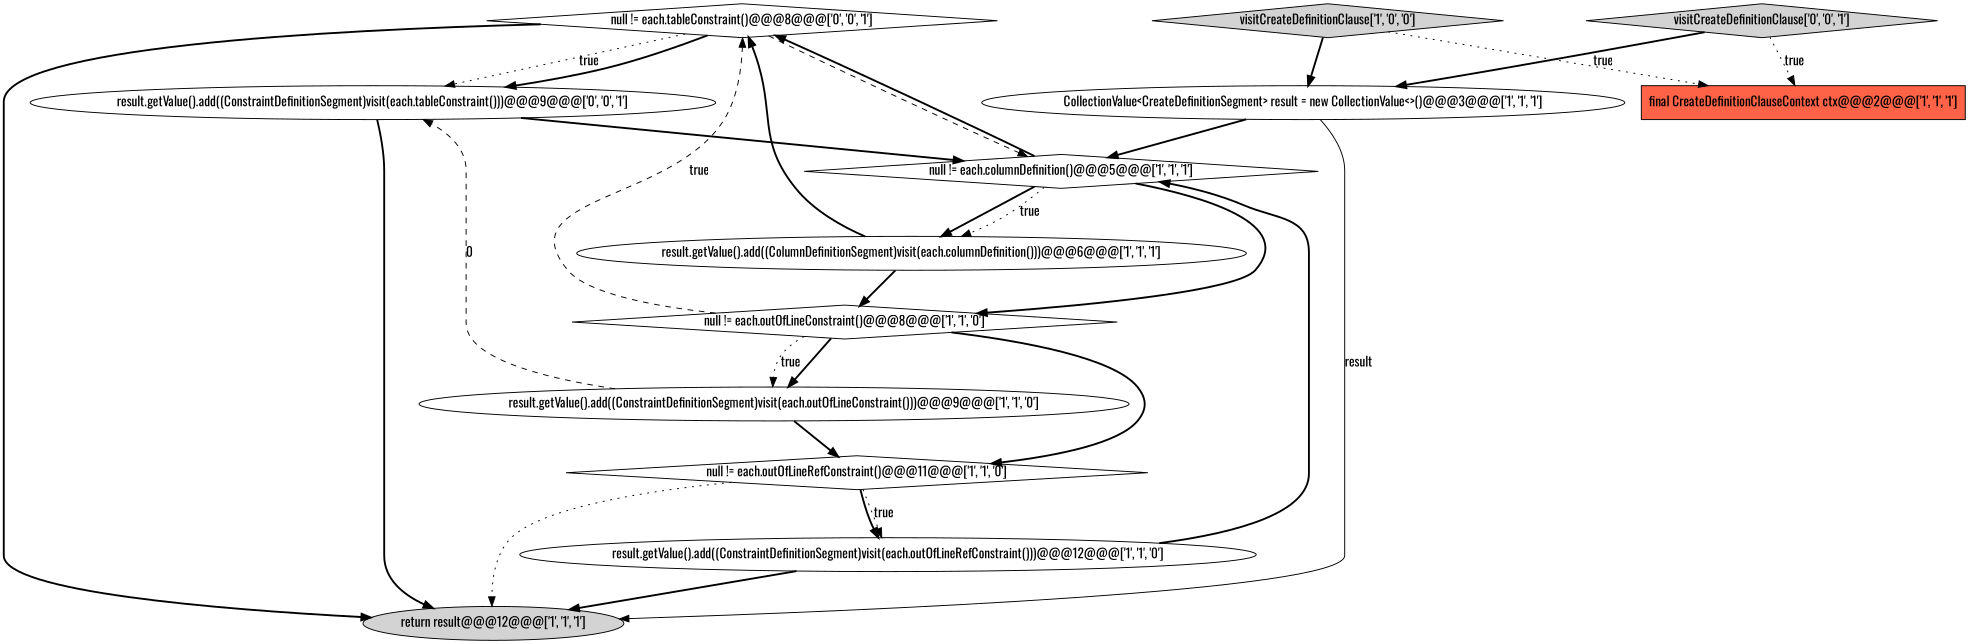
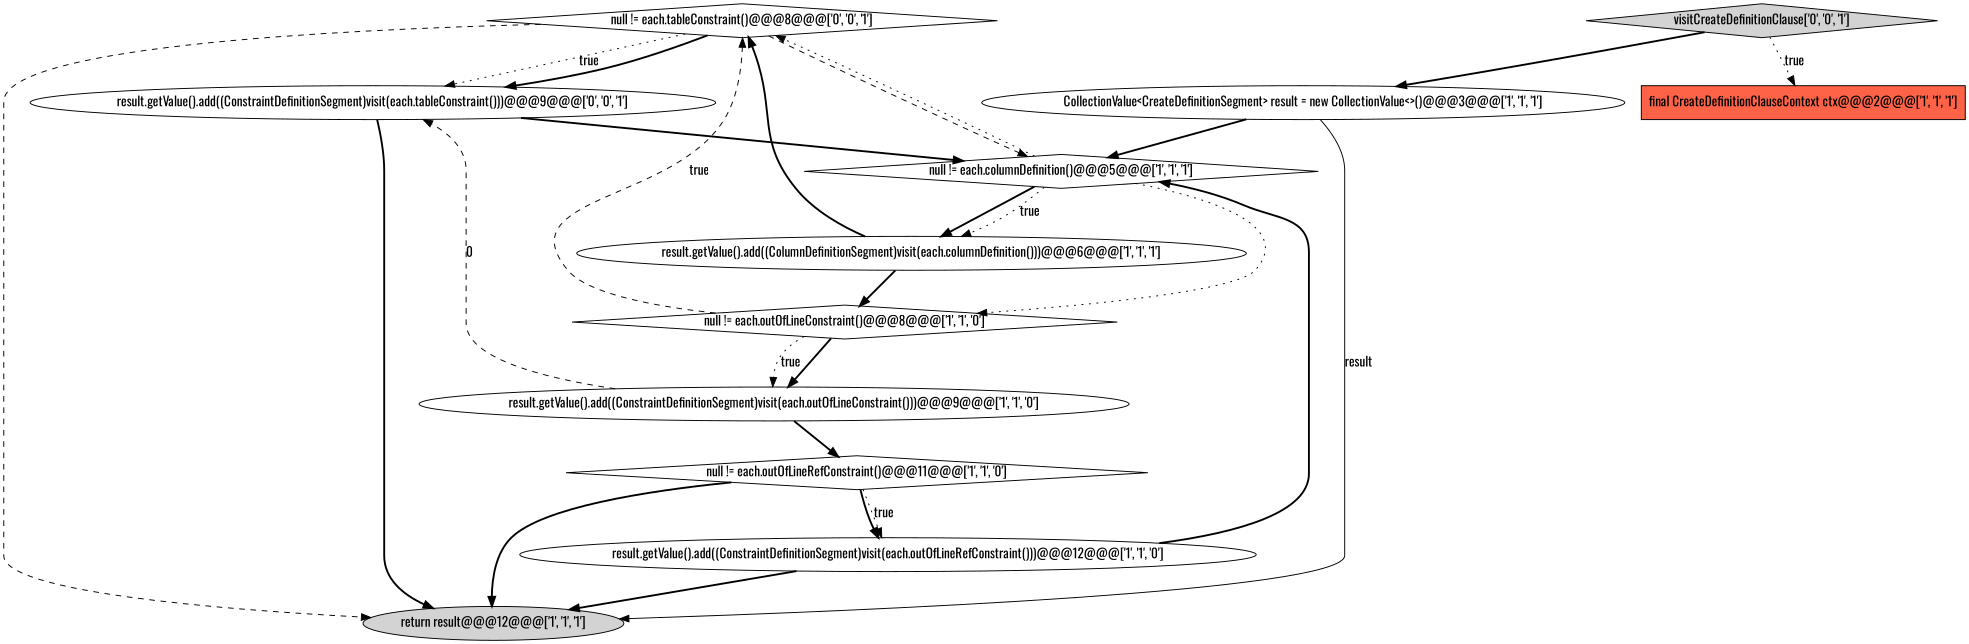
node "visitCreateDefinitionClause['1', '0', '0']": removed
edge "null != each.columnDefinition()@@@5@@@['1', '1', '1']" -> "null != each.tableConstraint()@@@8@@@['0', '0', '1']": style bold -> dotted
edge "null != each.tableConstraint()@@@8@@@['0', '0', '1']" -> "return result@@@12@@@['1', '1', '1']": style bold -> dashed
edge "null != each.columnDefinition()@@@5@@@['1', '1', '1']" -> "null != each.outOfLineConstraint()@@@8@@@['1', '1', '0']": style bold -> dotted
edge "null != each.outOfLineConstraint()@@@8@@@['1', '1', '0']" -> "null != each.outOfLineRefConstraint()@@@11@@@['1', '1', '0']": removed
edge "null != each.outOfLineRefConstraint()@@@11@@@['1', '1', '0']" -> "return result@@@12@@@['1', '1', '1']": style dotted -> bold
